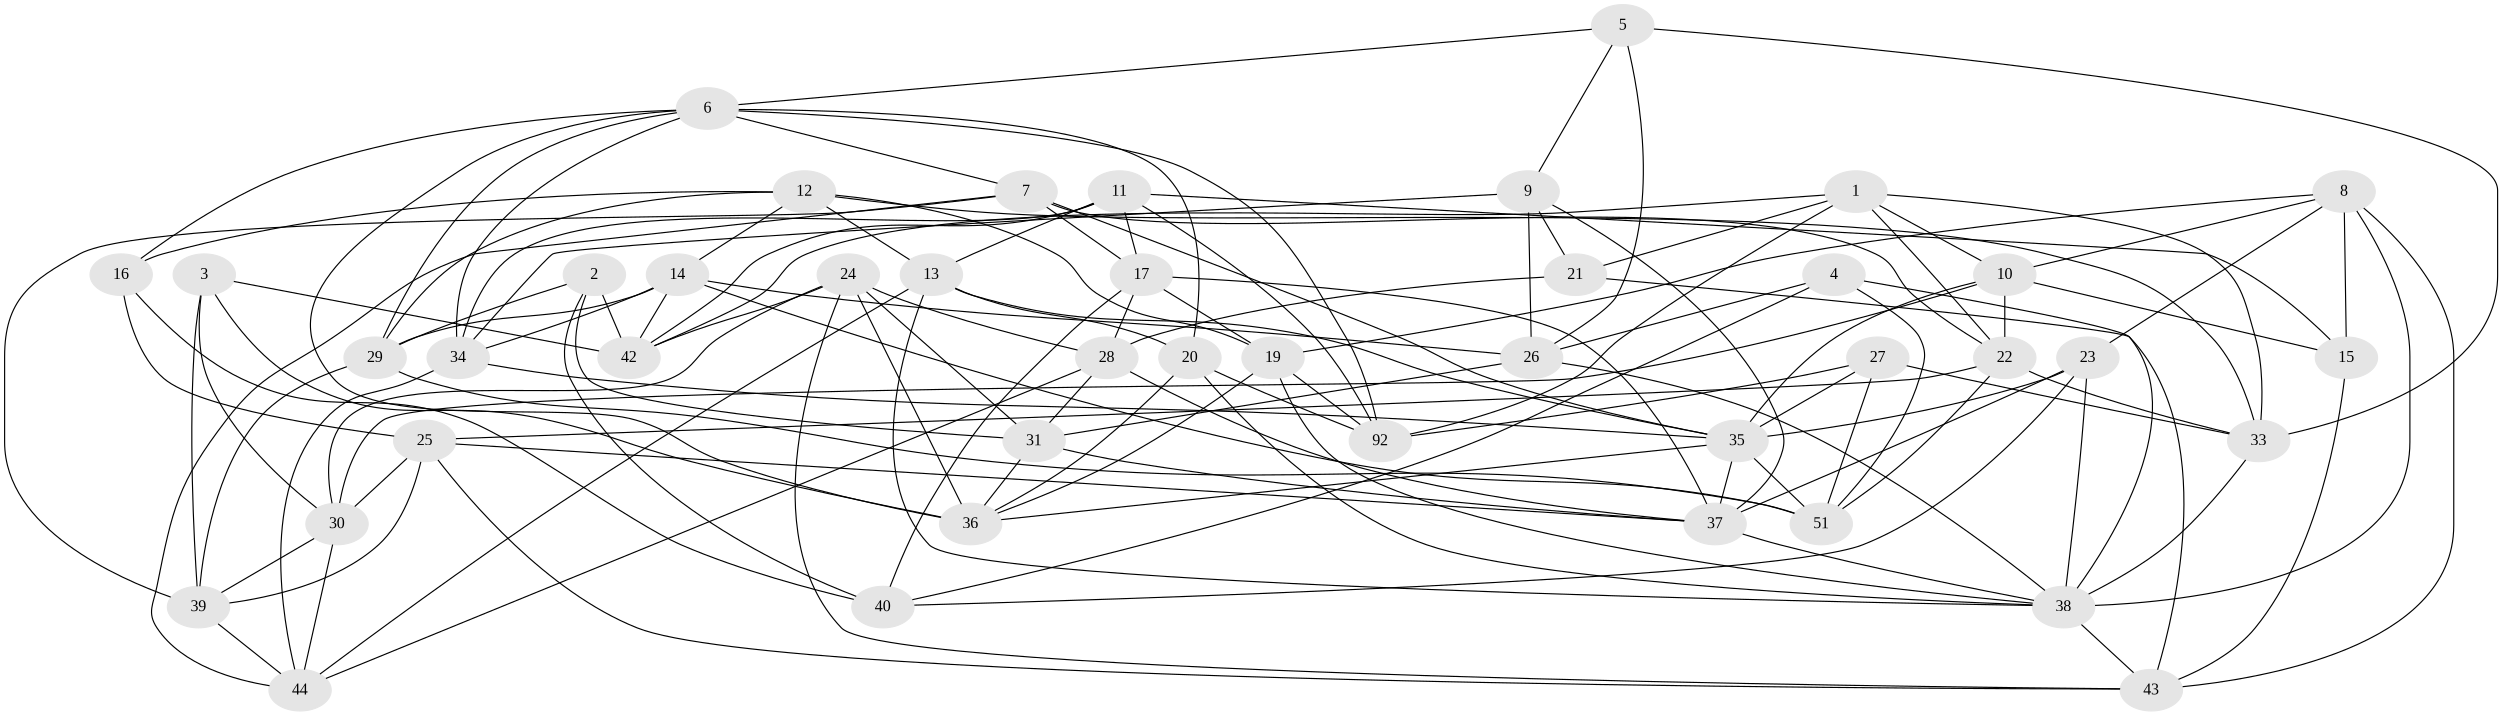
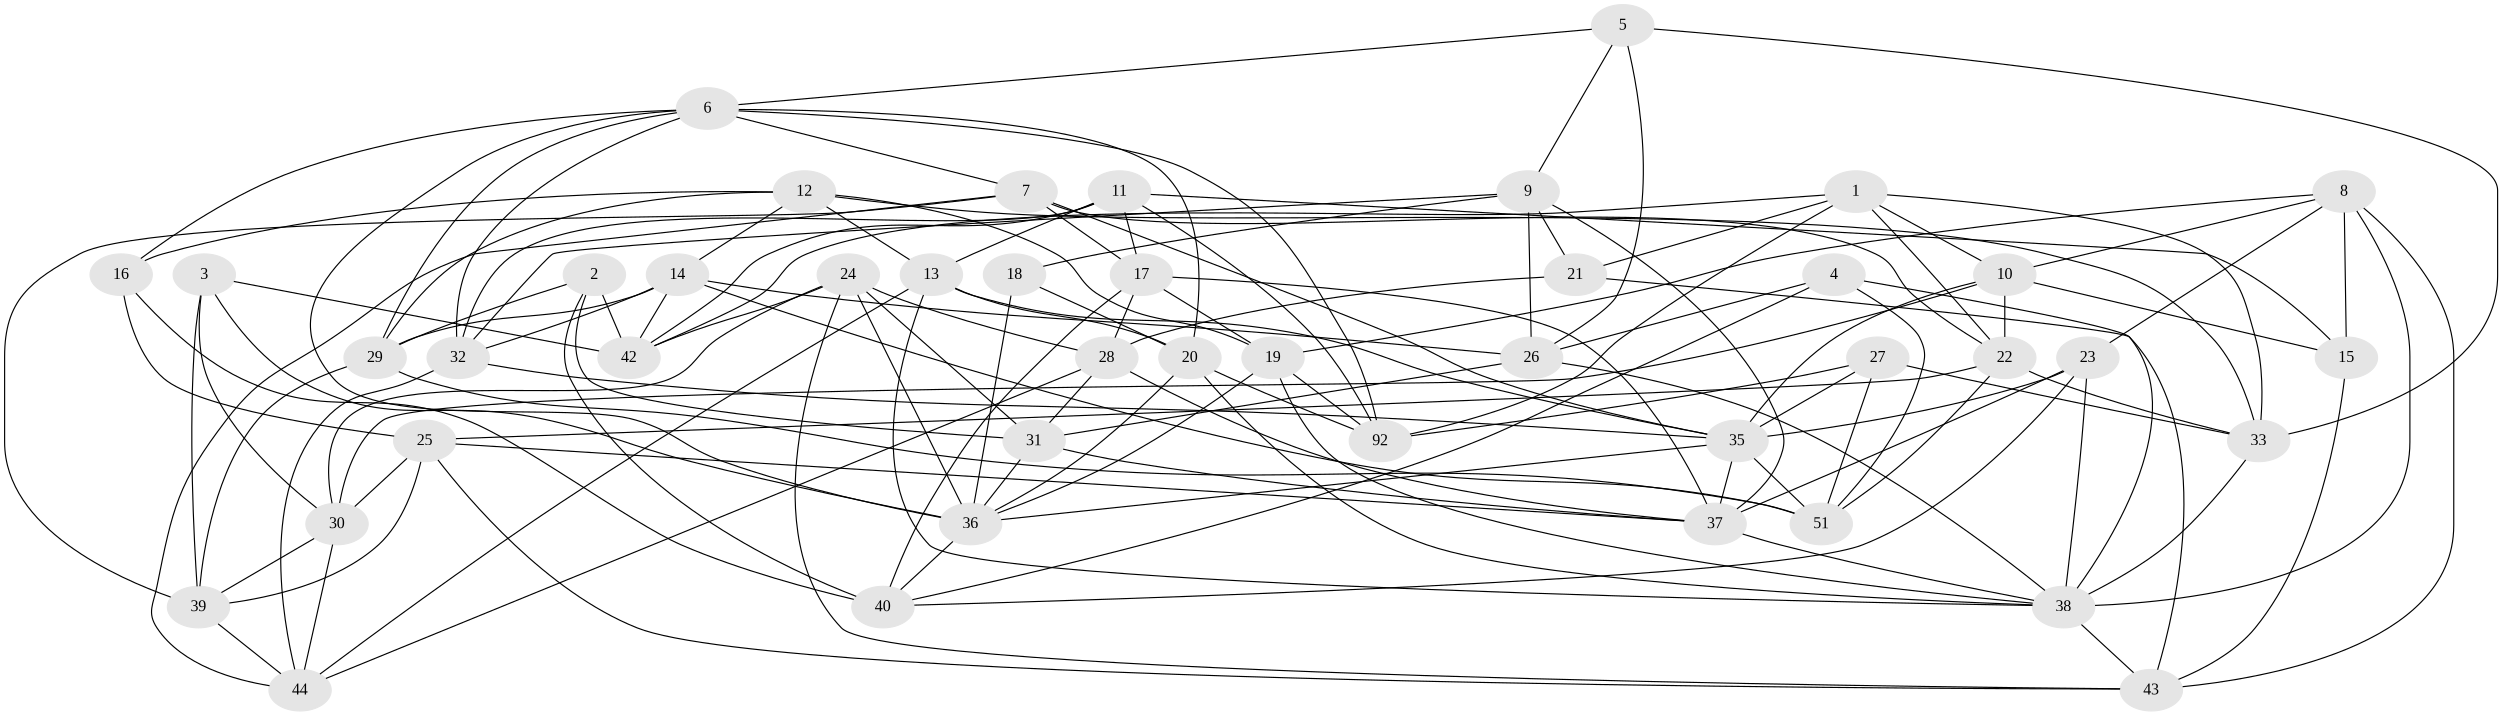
node "18": added
node "34": label "34" -> "32"
edge "36" -- "40": added
